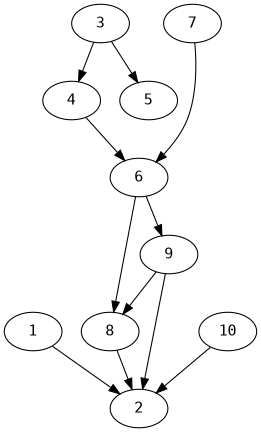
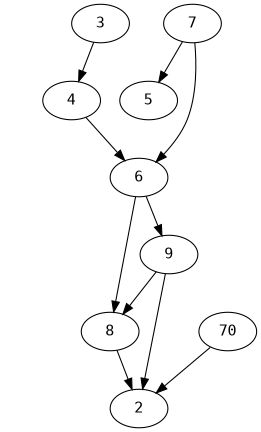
edge "3" -> "5": now "7" -> "5"
node "1": removed
node "10": label "10" -> "70"
